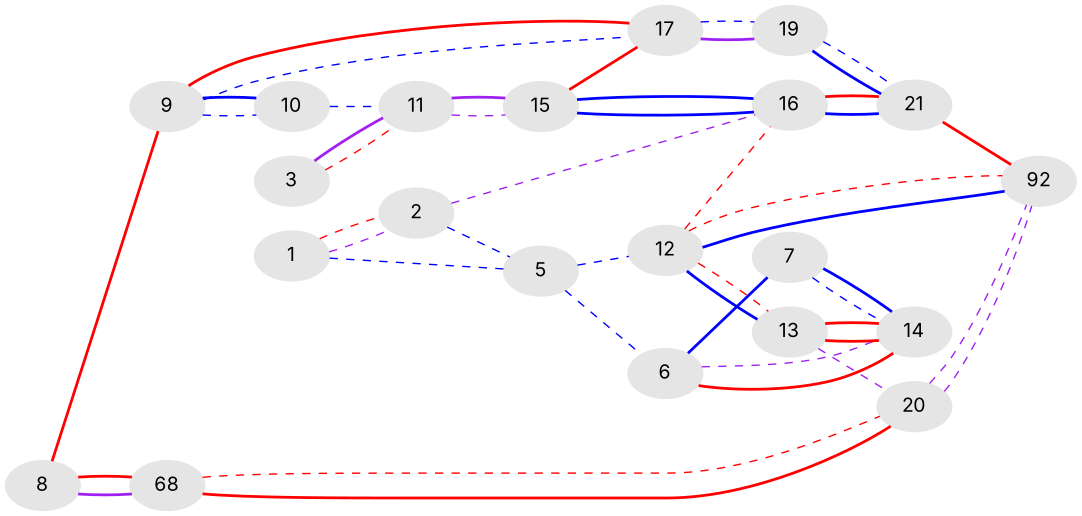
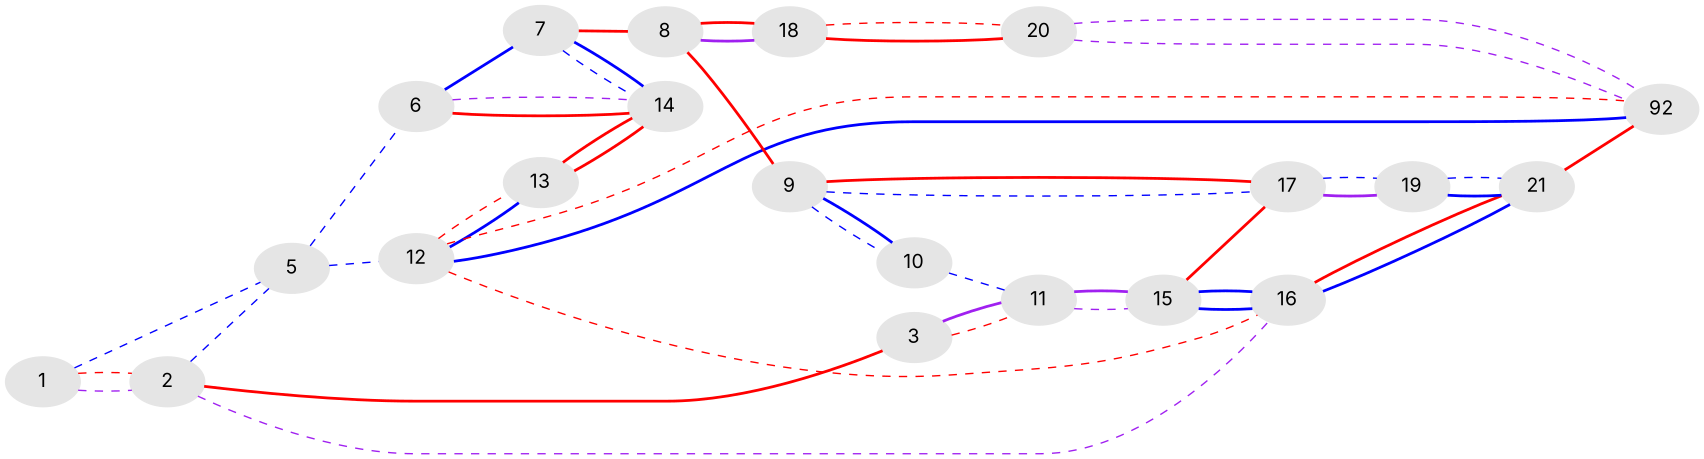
edge "7" -- "8": added
edge "13" -- "20": removed
edge "3" -- "2": added
node "68": label "68" -> "18"
